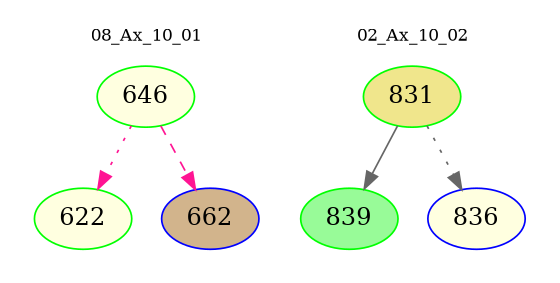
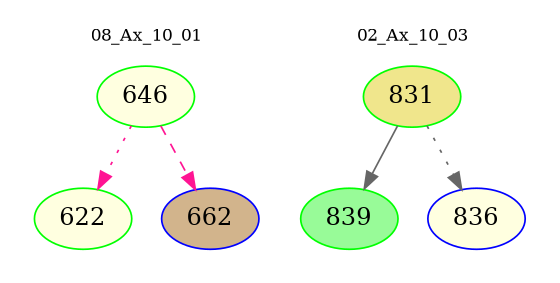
cluster "02_Ax_10_02": label "02_Ax_10_02" -> "02_Ax_10_03"
